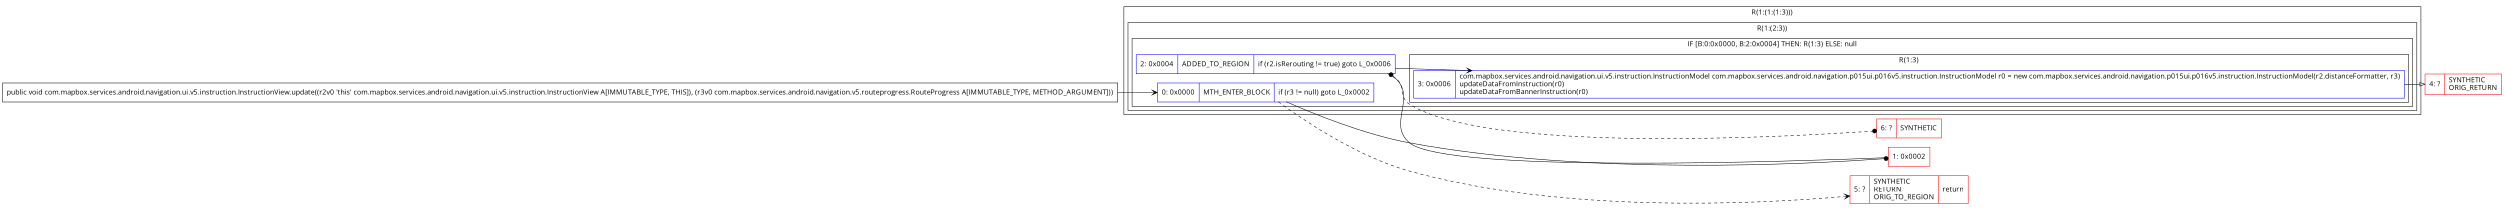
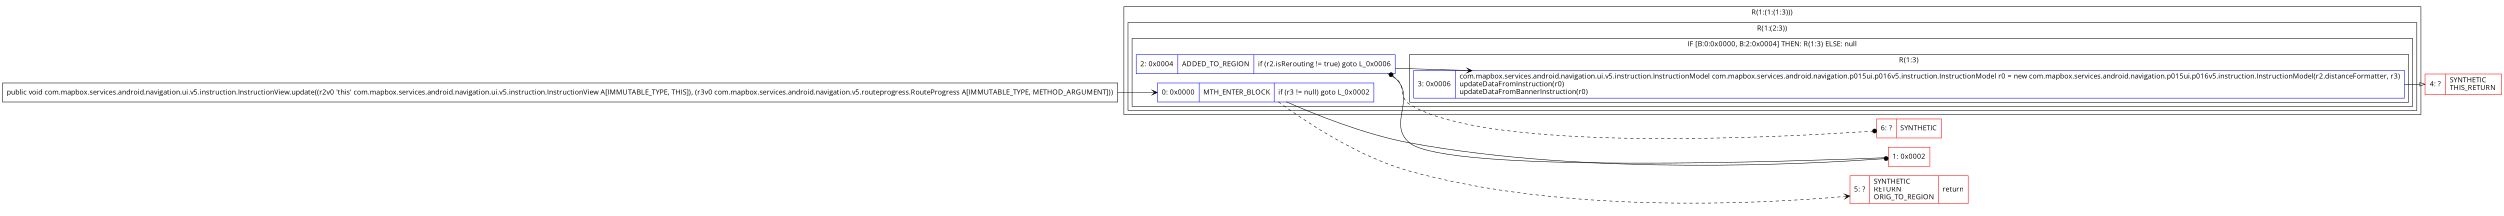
node "4: ?": text "ORIG_RETURN" -> "THIS_RETURN"
